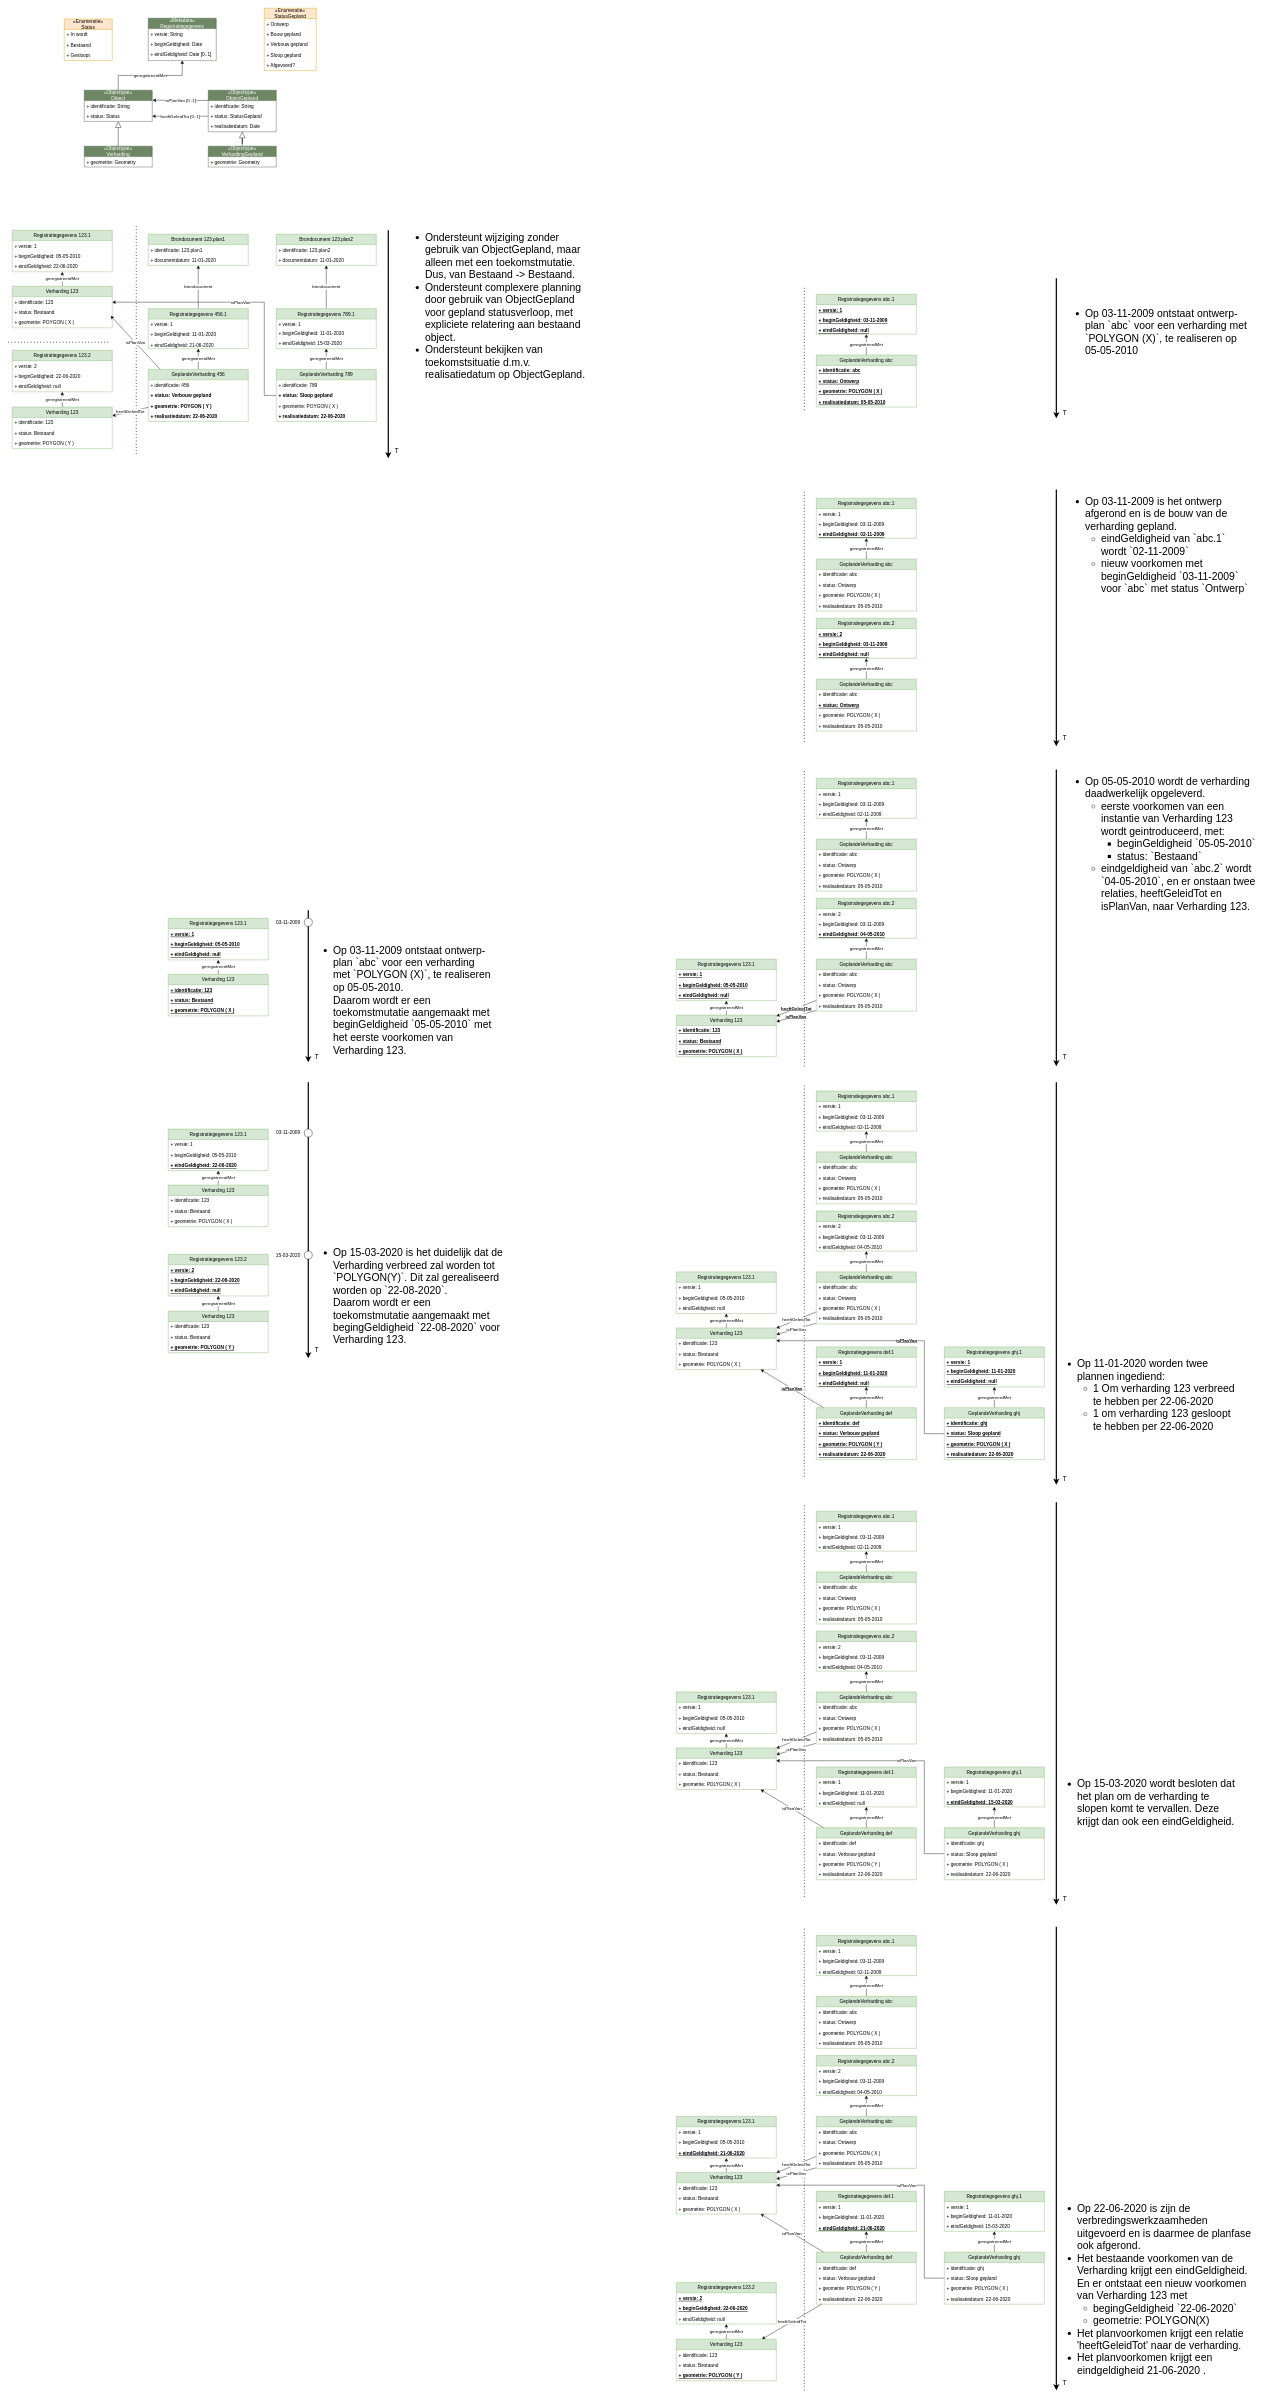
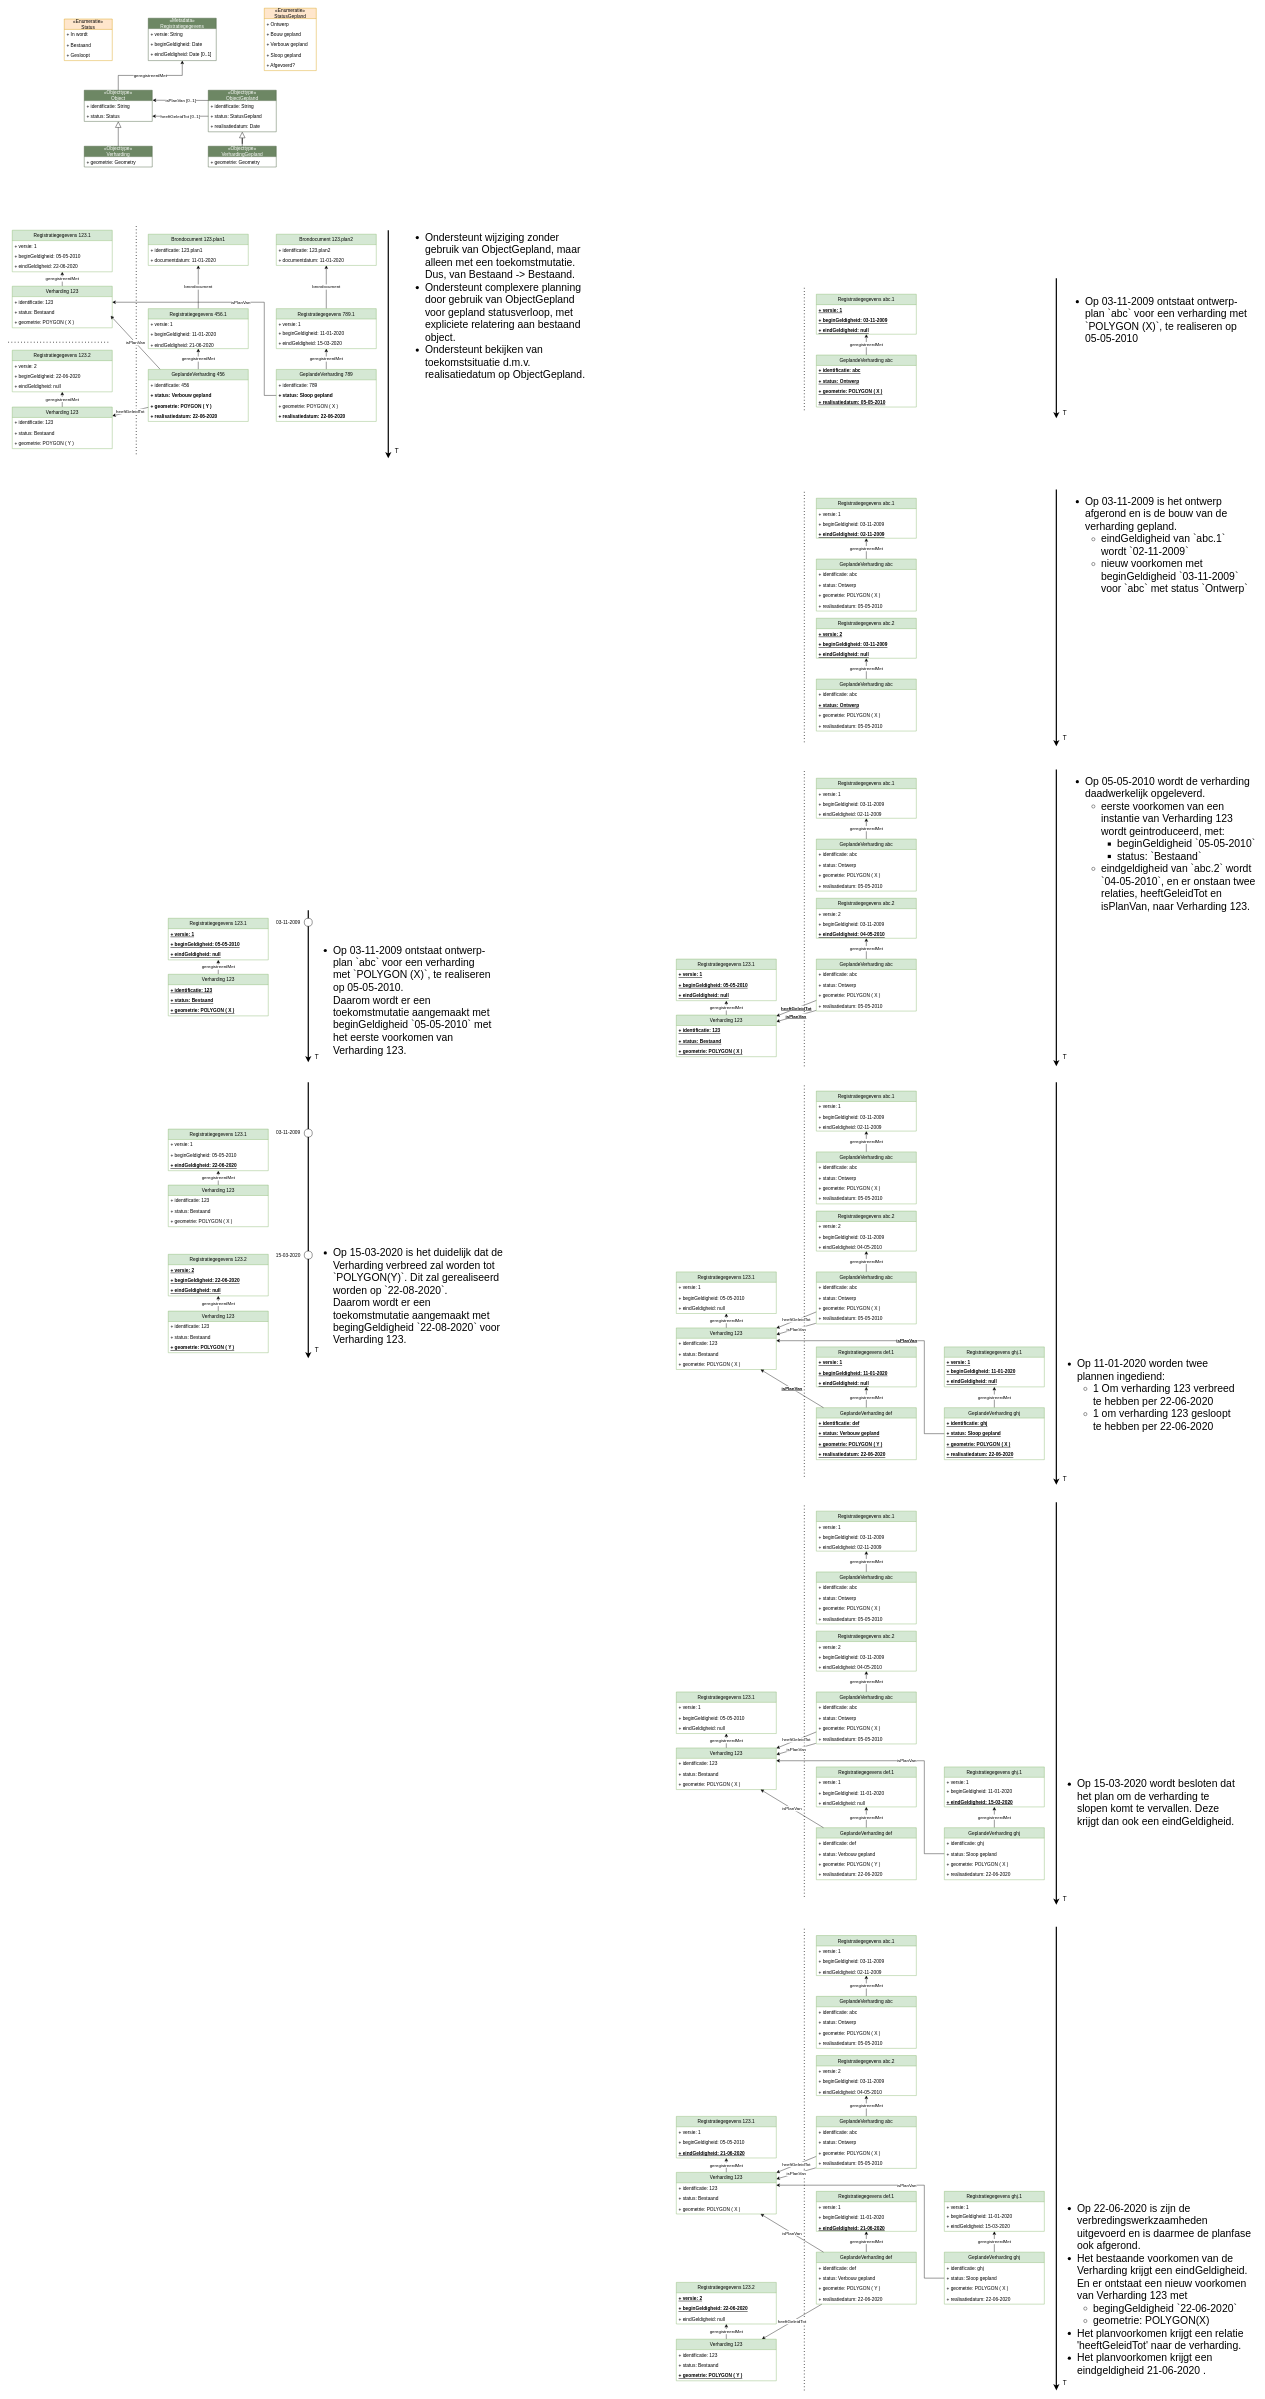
node "Op 03-11-2009 ontstaat ontwerp-plan `abc` voor een verharding met `POLYGON (X)`, te realiseren op 05-05-2010": moved (1158, 348) -> (1158, 336)
